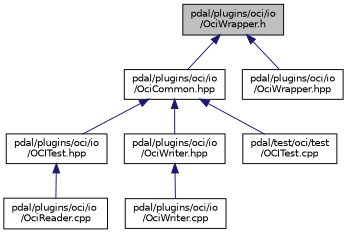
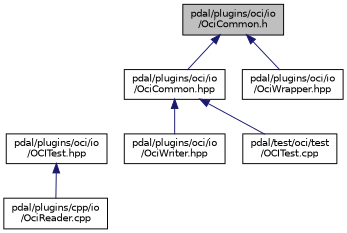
node "pdal/plugins/oci/io /OciWrapper.h": label "pdal/plugins/oci/io /OciWrapper.h" -> "pdal/plugins/oci/io /OciCommon.h"
edge "pdal/plugins/oci/io /OCITest.hpp" -> "pdal/plugins/oci/io /OciCommon.hpp": removed
node "pdal/plugins/oci/io /OciReader.cpp": label "pdal/plugins/oci/io /OciReader.cpp" -> "pdal/plugins/cpp/io /OciReader.cpp"
node "pdal/plugins/oci/io /OciWriter.cpp": removed
